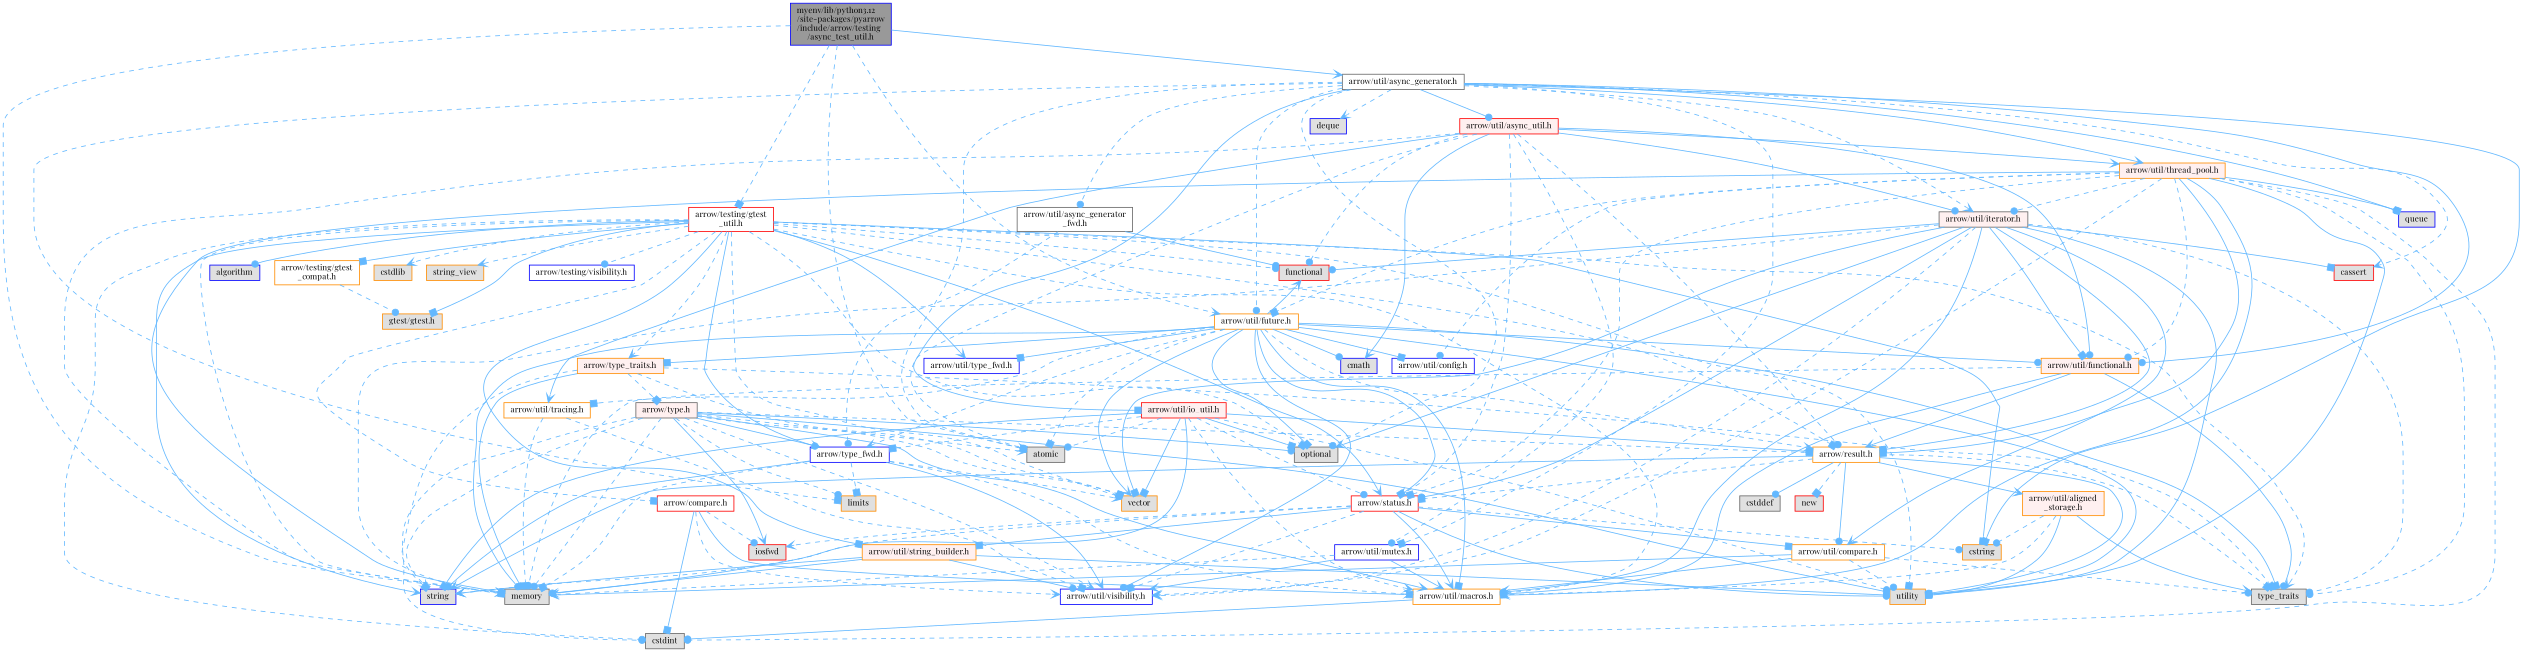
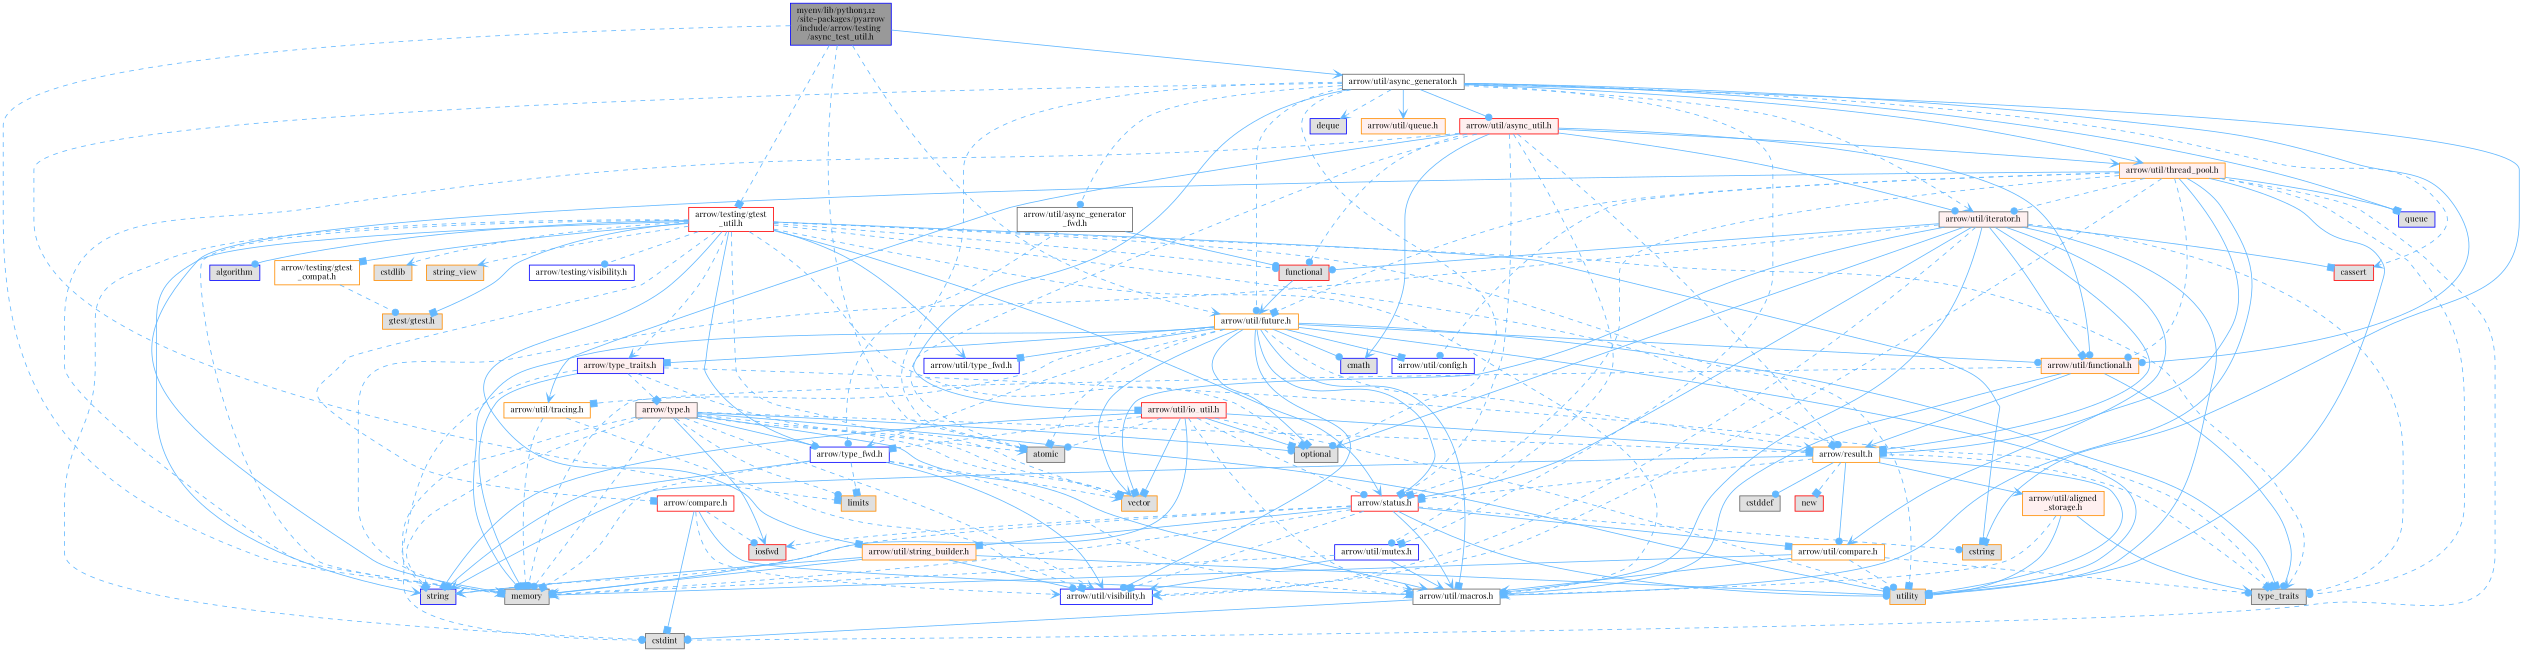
node "arrow/util/queue.h": added
edge "arrow/util/future.h" -> "functional": reversed
node "arrow/type_traits.h": color darkorange -> blue
edge "arrow/util/aligned _storage.h" -> "cstring": removed
edge "arrow/status.h" -> "memory": added
node "arrow/util/macros.h": color darkorange -> gray40
